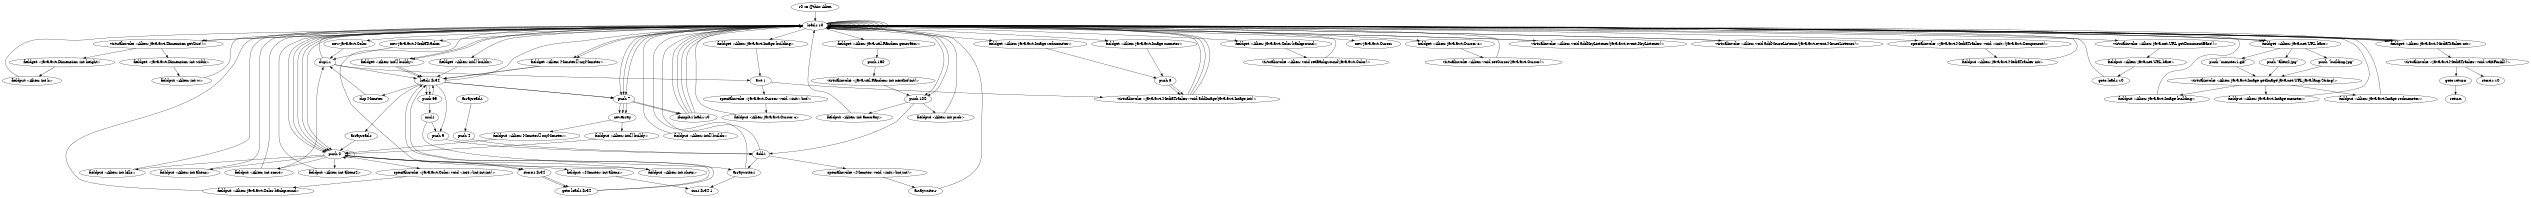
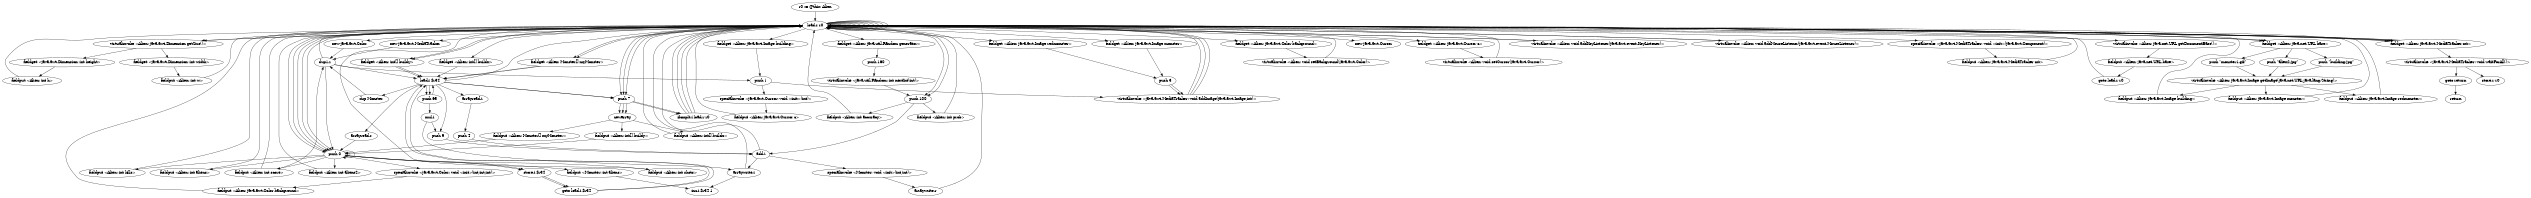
node "awt 1": label "awt 1" -> "push 1"
edge "load.i $r34" -> "arrayread.i": added
edge "dup1.r" -> "push 0": added
edge "newarray" -> "fieldput <Alien: int[] buildx>": added
